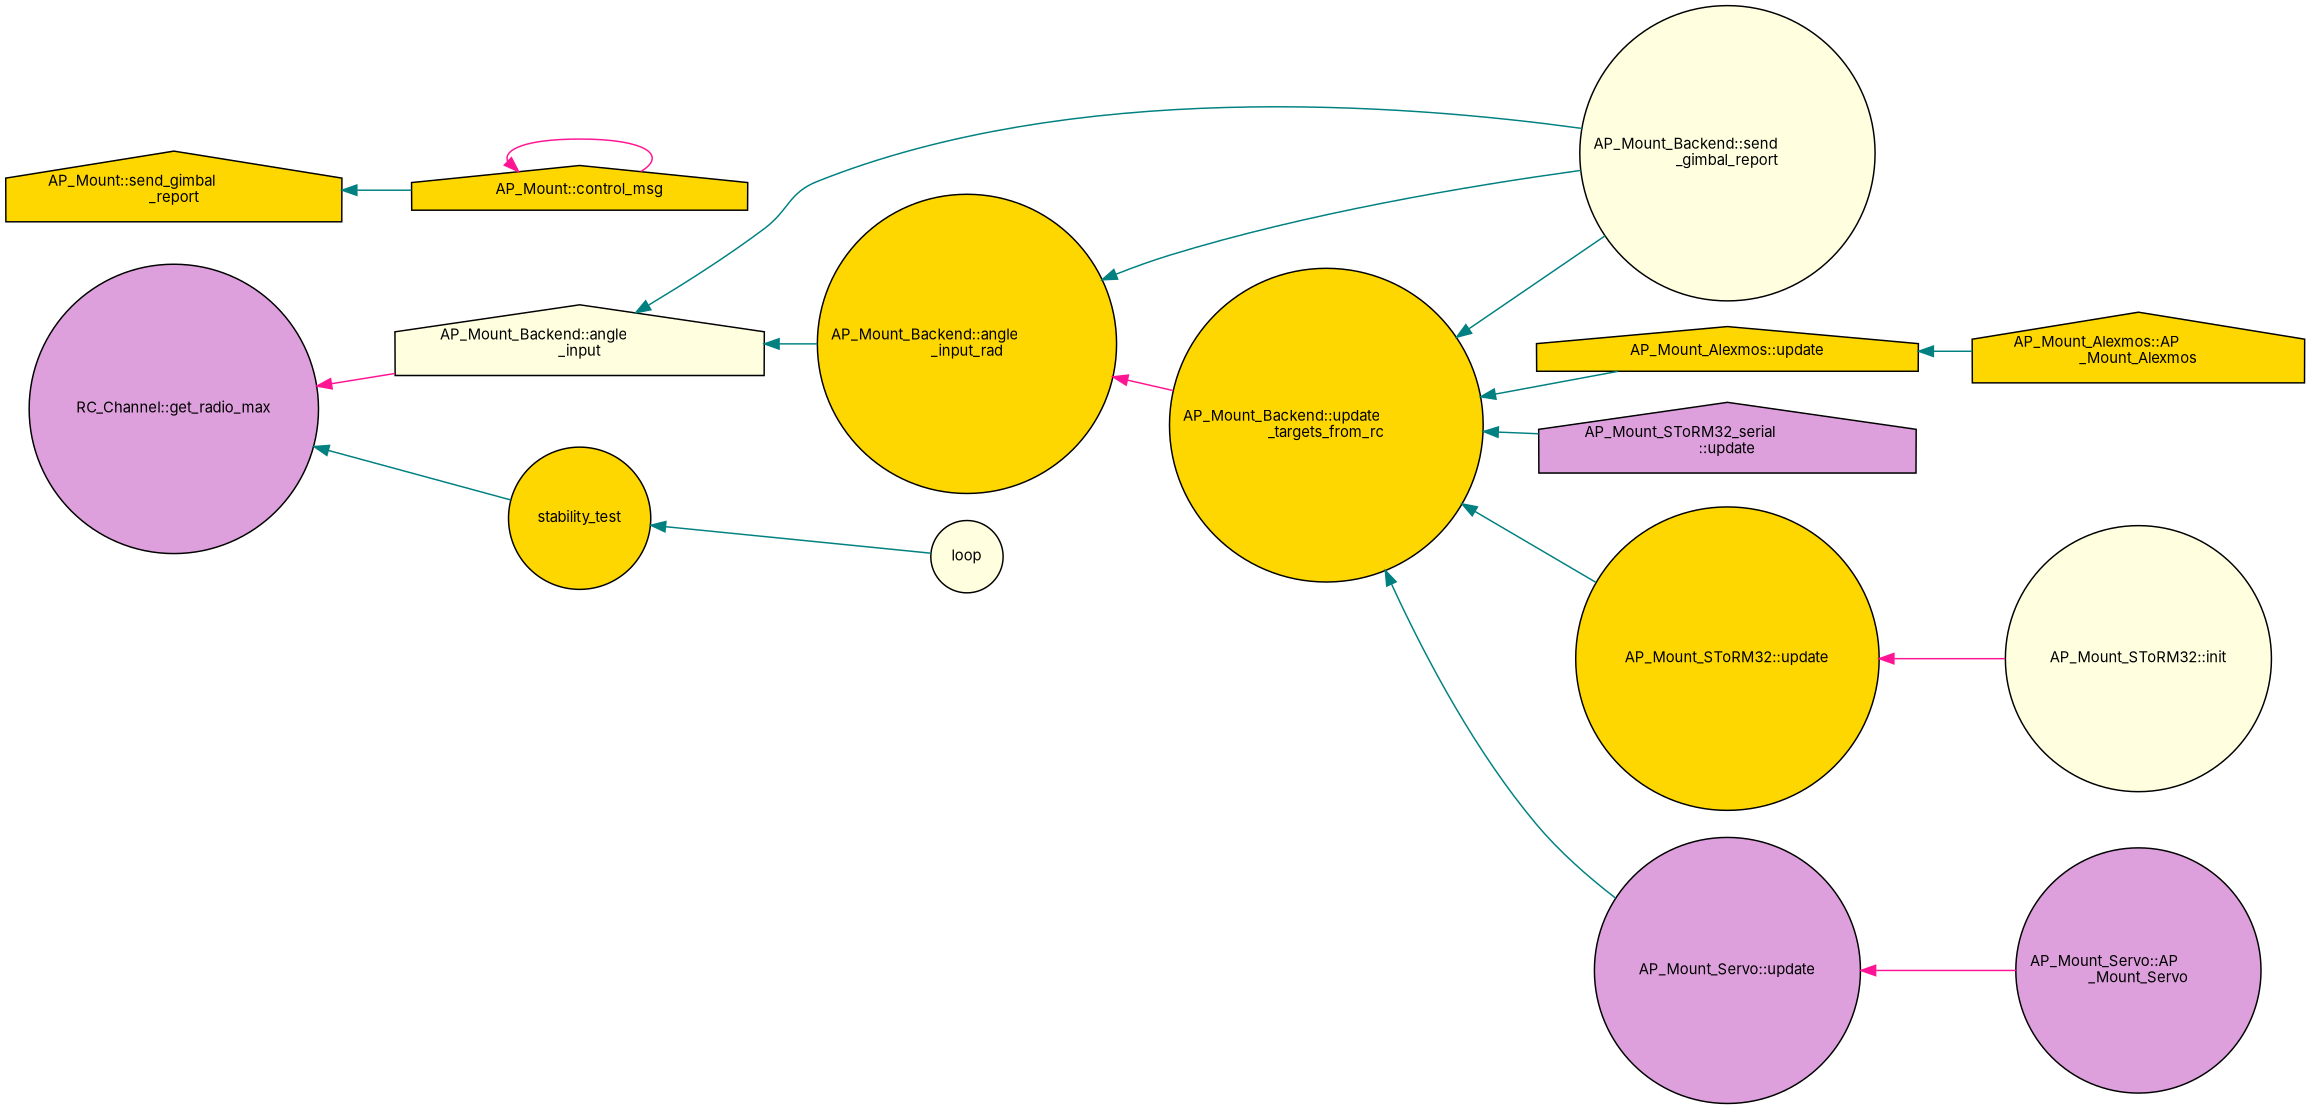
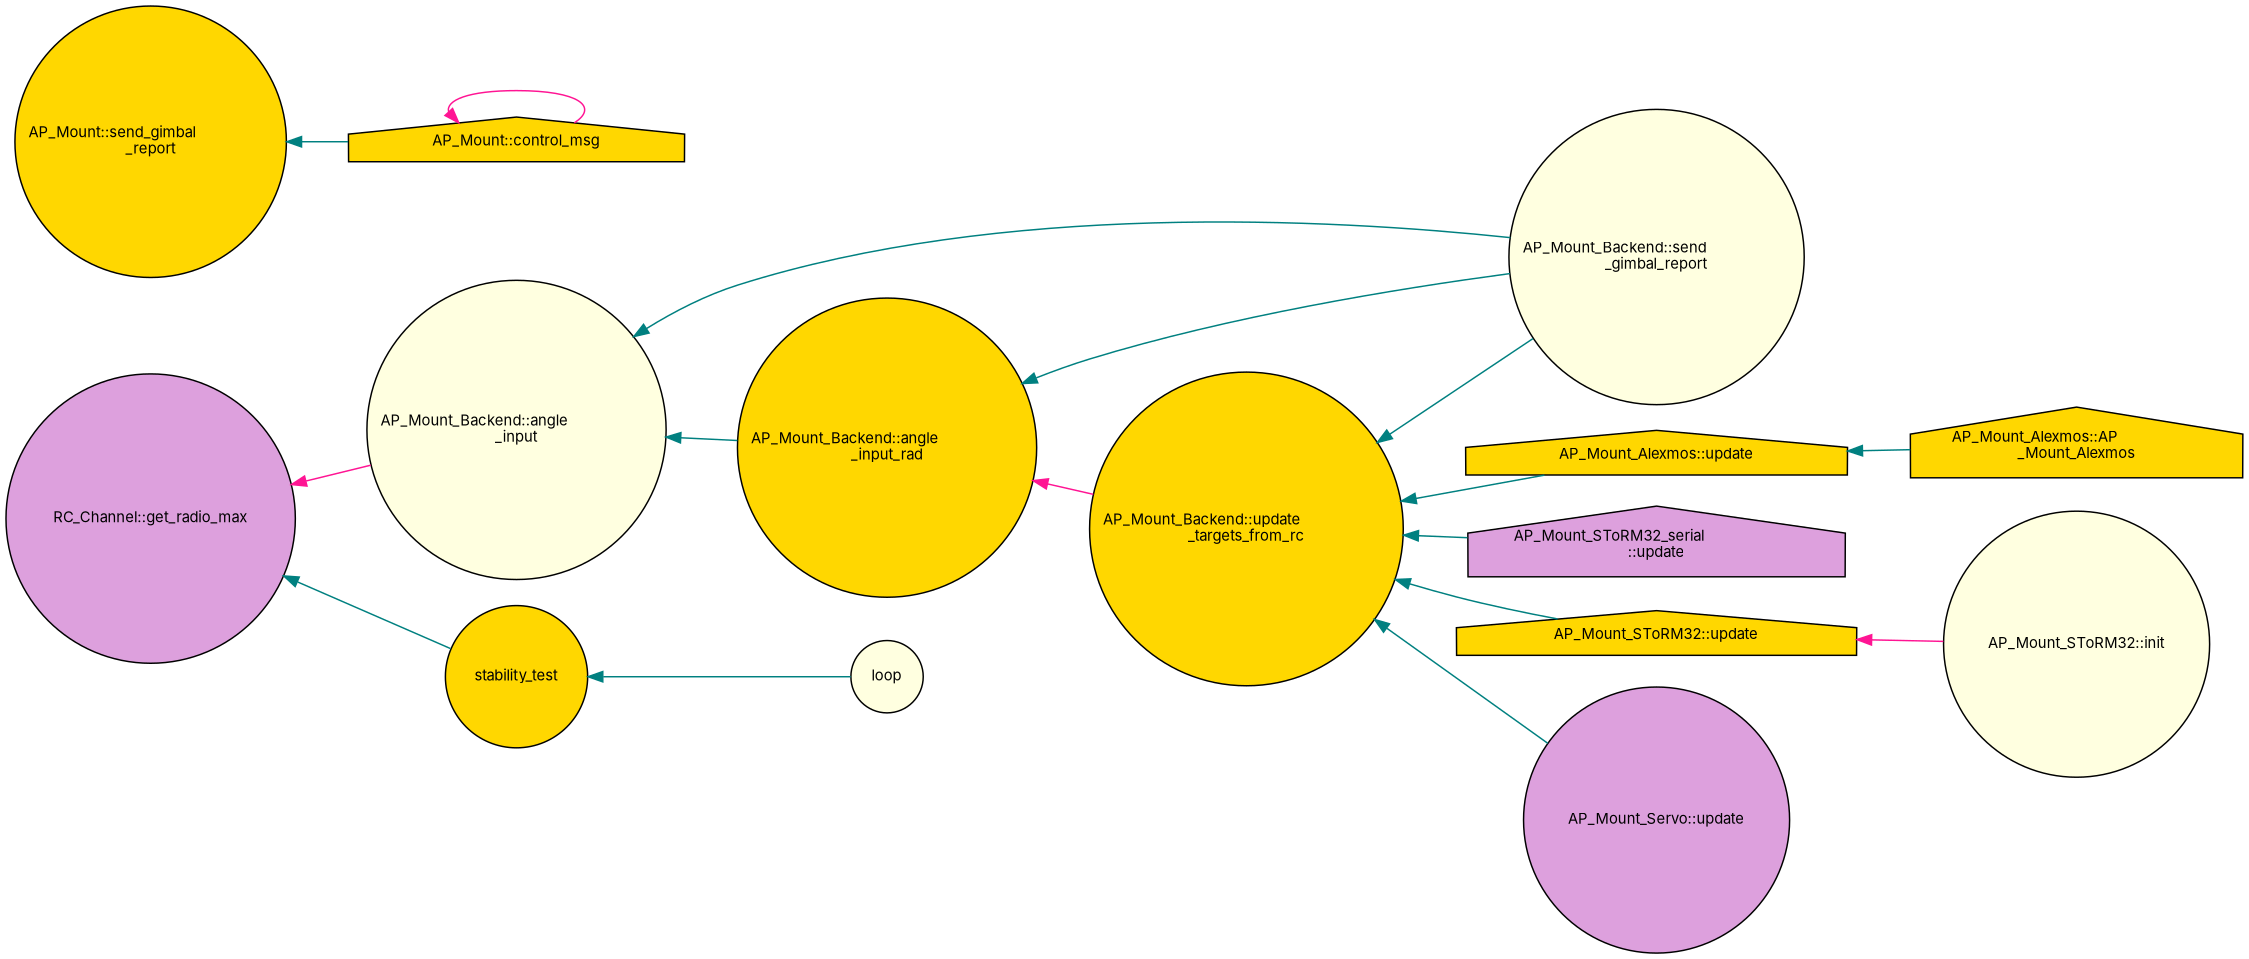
node "AP_Mount::send_gimbal _report": shape house -> circle
node "AP_Mount_Backend::angle _input": shape house -> circle
node "AP_Mount_SToRM32::update": shape circle -> house
node "AP_Mount_Servo::AP _Mount_Servo": removed
